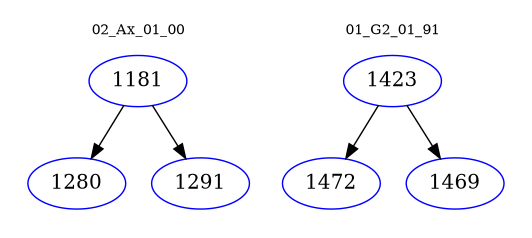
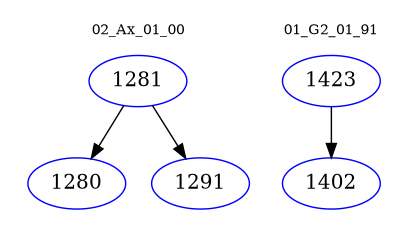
node "1181": label "1181" -> "1281"
node "1472": label "1472" -> "1402"
node "1469": removed
